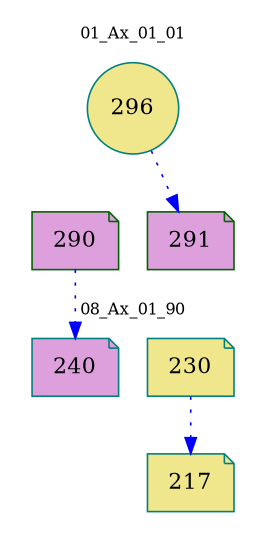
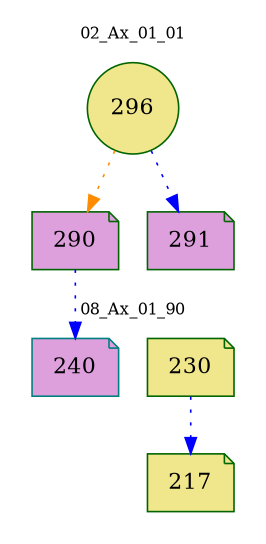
cluster "01_Ax_01_01": label "01_Ax_01_01" -> "02_Ax_01_01"
node "296": color teal -> darkgreen
edge "296" -> "290": added
node "230": color teal -> darkgreen
node "217": color teal -> darkgreen
